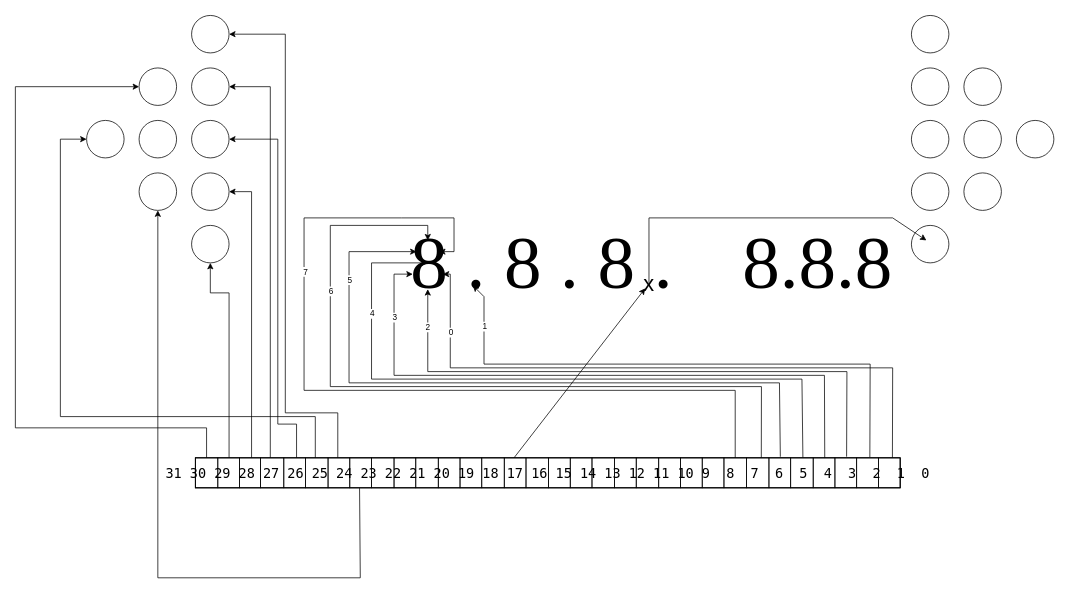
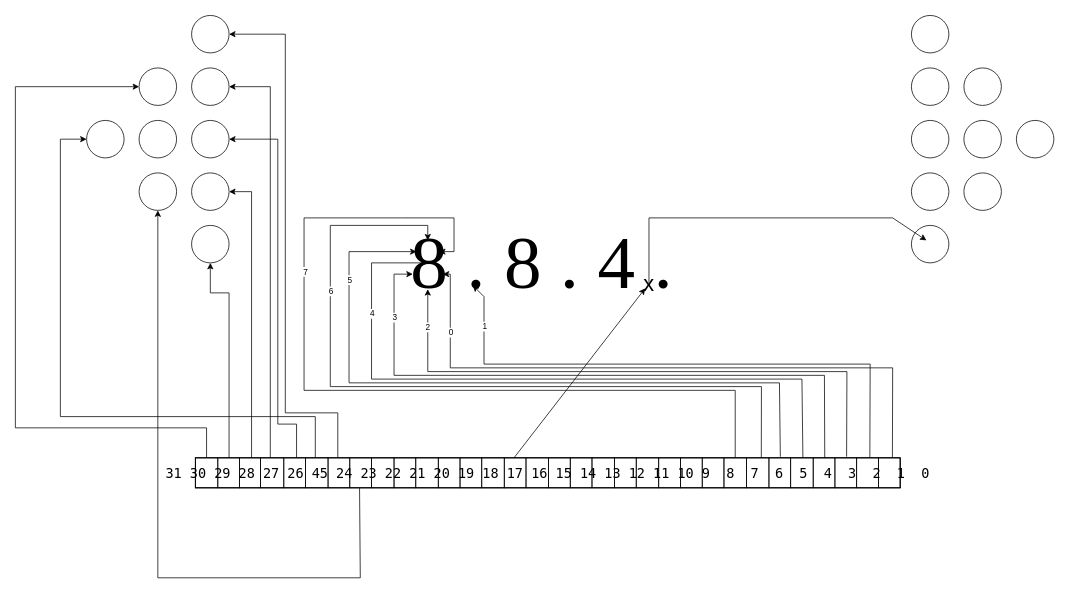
node "8 . 8 . 8 .": label "8 . 8 . 8 ." -> "8 . 8 . 4 ."
node "8.8.8": removed
node "31 30 29 28 27 26 25 24 23 22 21 20 19 18 17 16 15 14 13 12 11 10 9 8 7 6 5 4 3 2 1 0": label "31 30 29 28 27 26 25 24 23 22 21 20 19 18 17 16 15 14 13 12 11 10 9 8 7 6 5 4 3 2 1 0" -> "31 30 29 28 27 26 45 24 23 22 21 20 19 18 17 16 15 14 13 12 11 10 9 8 7 6 5 4 3 2 1 0"
